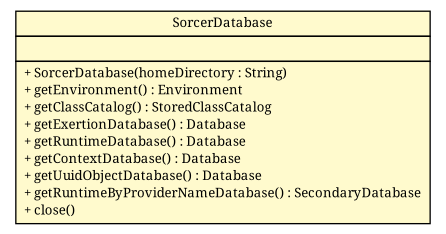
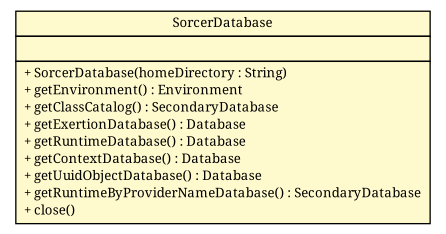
node "SorcerDatabase": text "+ getClassCatalog() : StoredClassCatalog" -> "+ getClassCatalog() : SecondaryDatabase"
